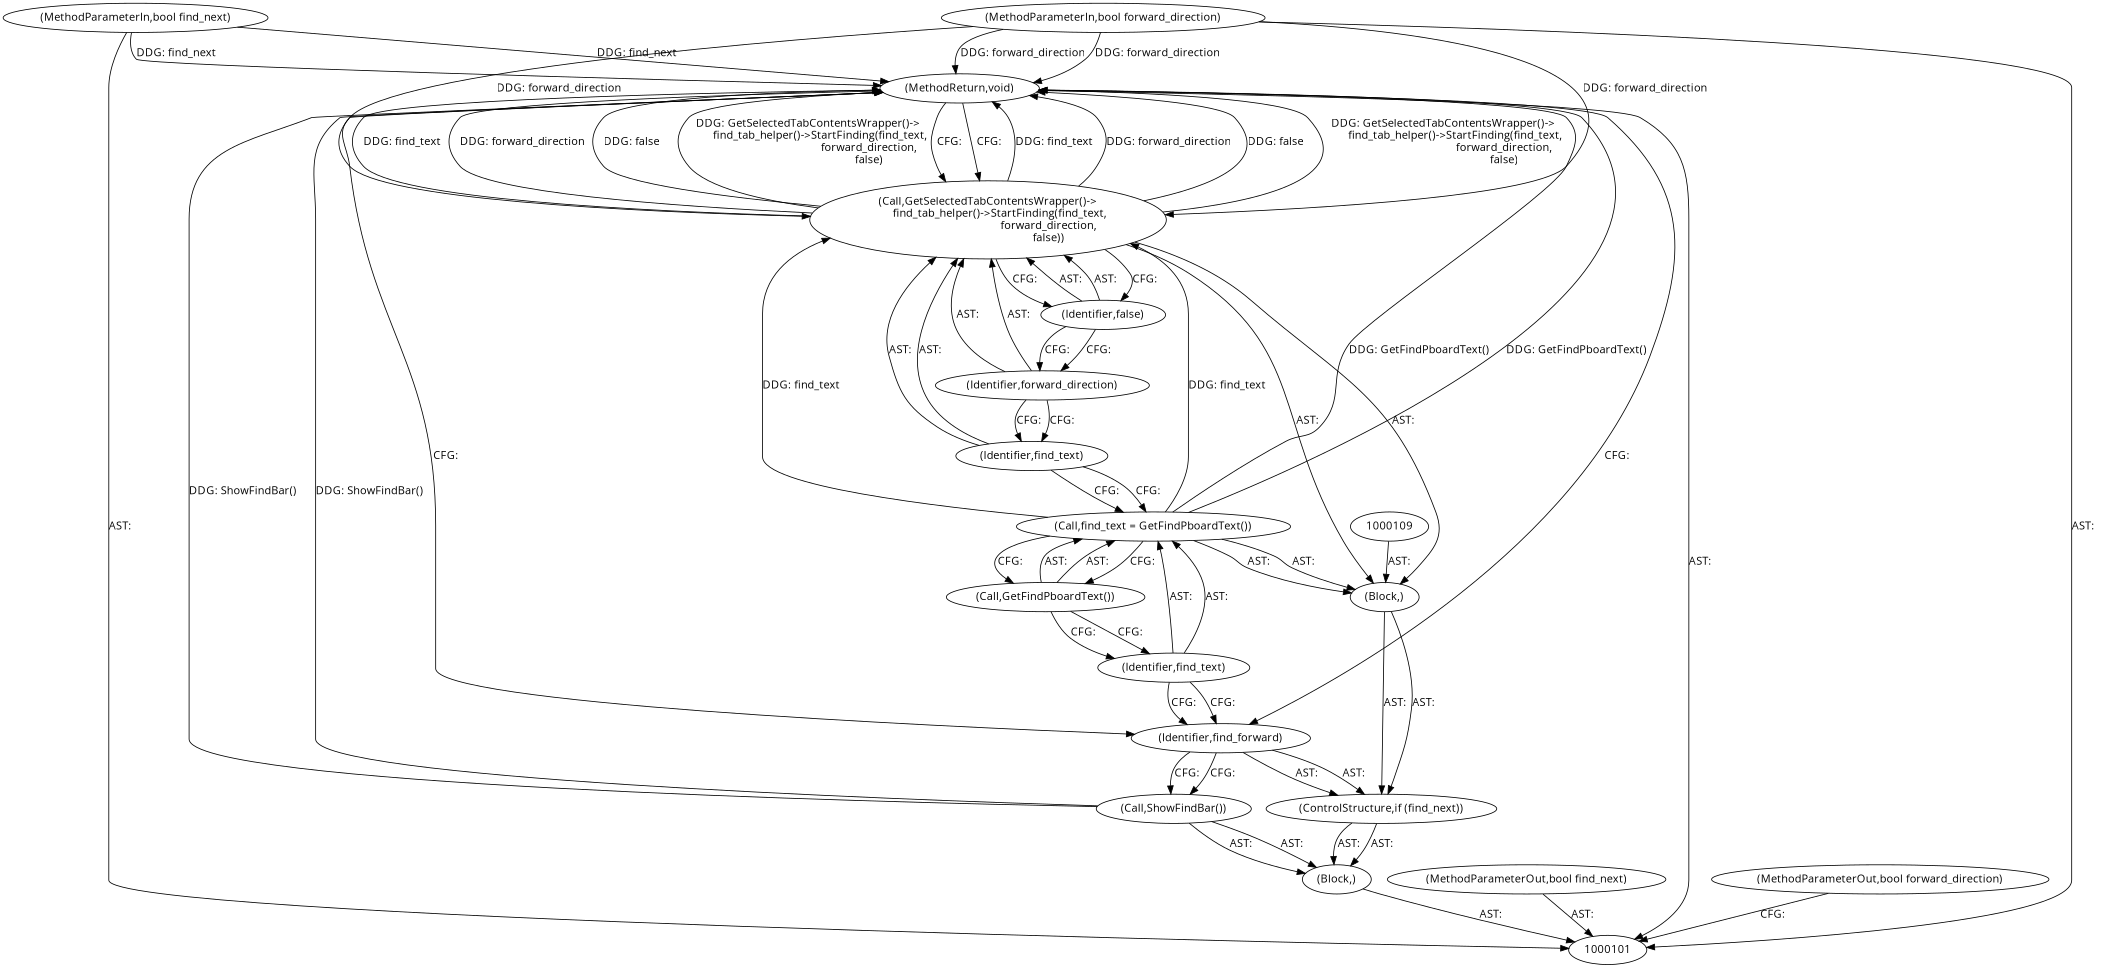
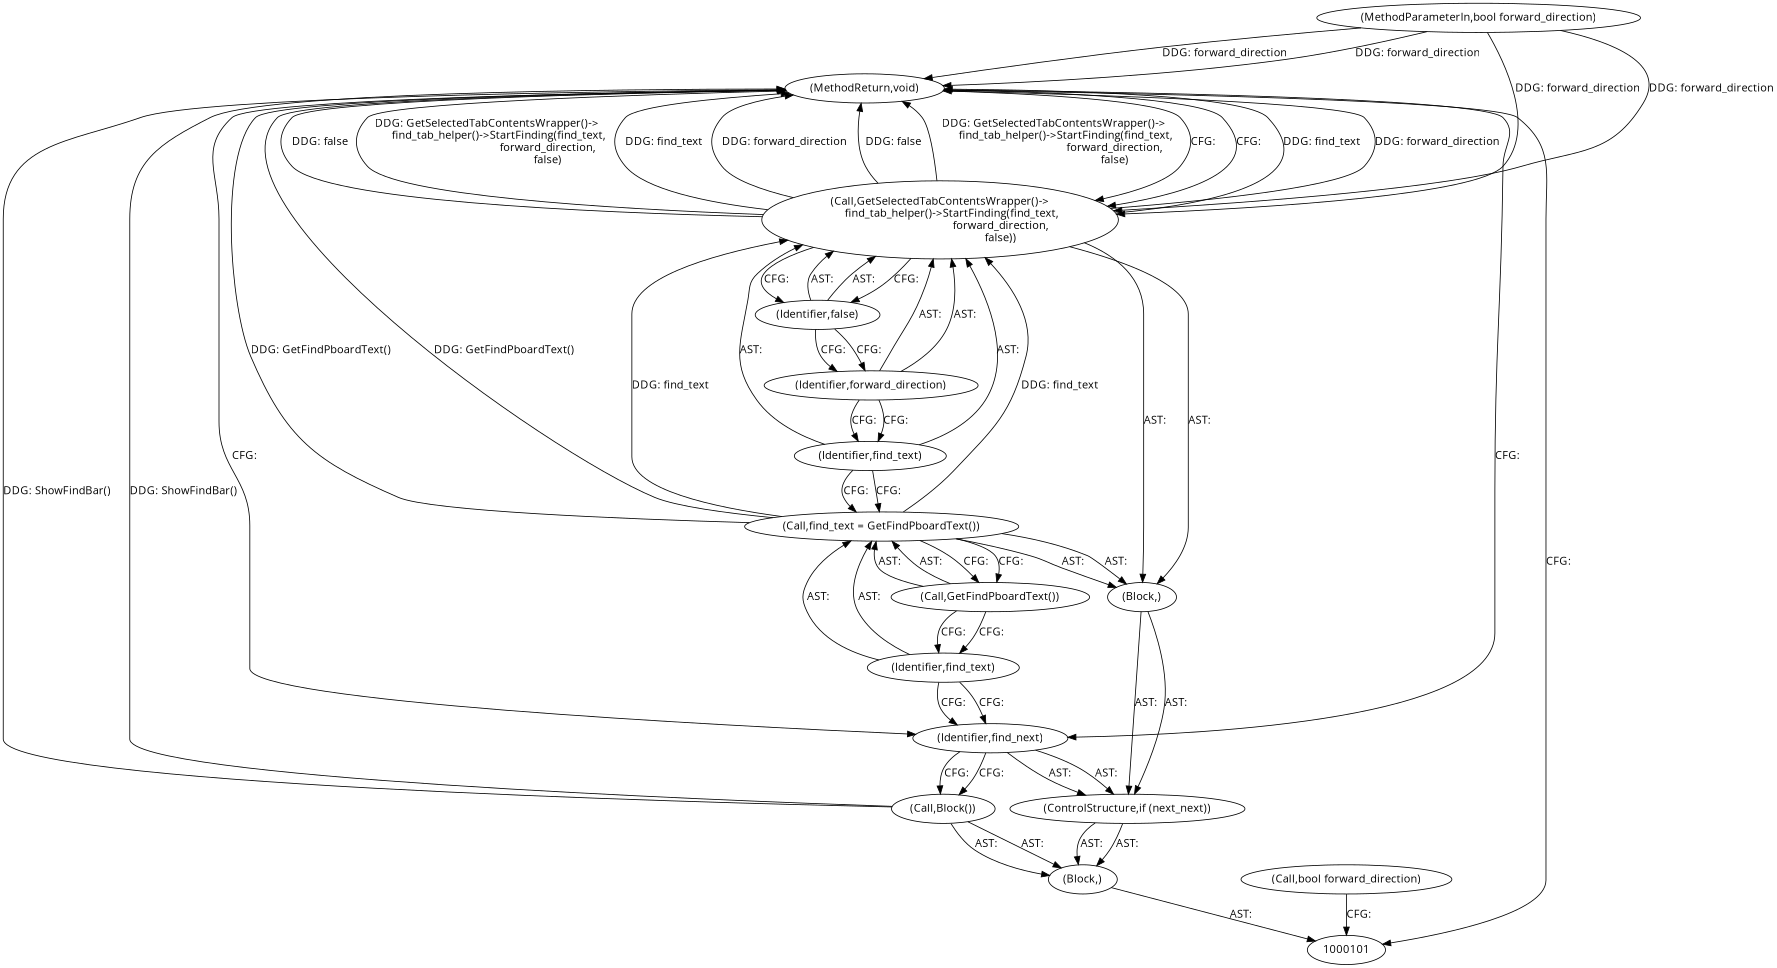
node "(MethodParameterIn,bool find_next)": removed
edge "(MethodParameterIn,bool forward_direction)" -> "1000101": removed, label "AST:"
node "1000109": removed
edge "(MethodReturn,void)" -> "1000101": label "AST: " -> "CFG: "
node "(Identifier,find_forward)": label "(Identifier,find_forward)" -> "(Identifier,find_next)"
node "(Call,ShowFindBar())": label "(Call,ShowFindBar())" -> "(Call,Block())"
node "(ControlStructure,if (find_next))": label "(ControlStructure,if (find_next))" -> "(ControlStructure,if (next_next))"
node "(MethodParameterOut,bool find_next)": removed
node "(MethodParameterOut,bool forward_direction)": label "(MethodParameterOut,bool forward_direction)" -> "(Call,bool forward_direction)"
